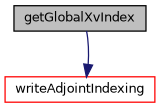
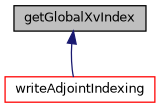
edge "getGlobalXvIndex" -> "writeAdjointIndexing": reversed
